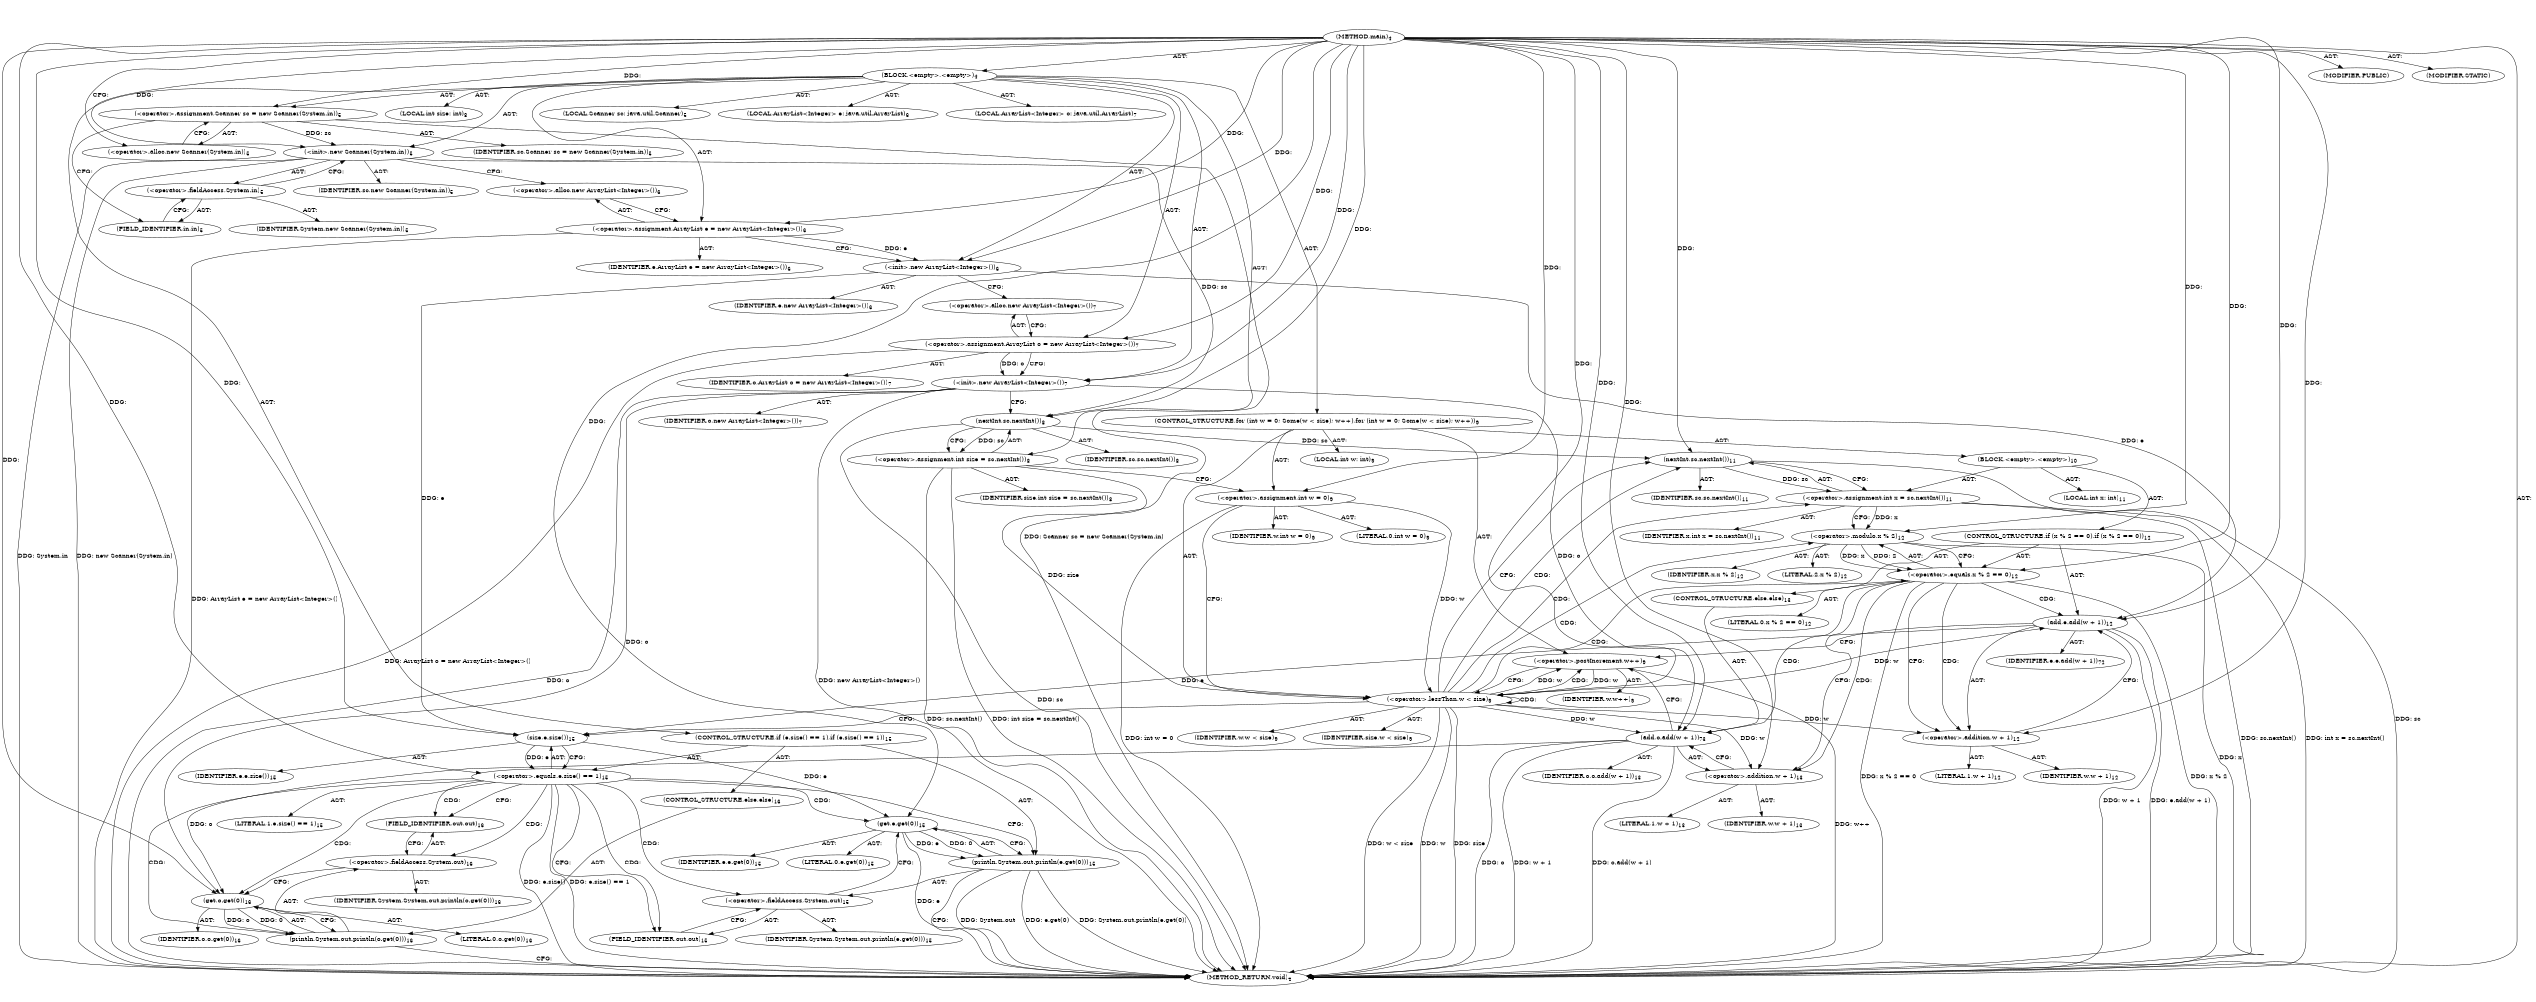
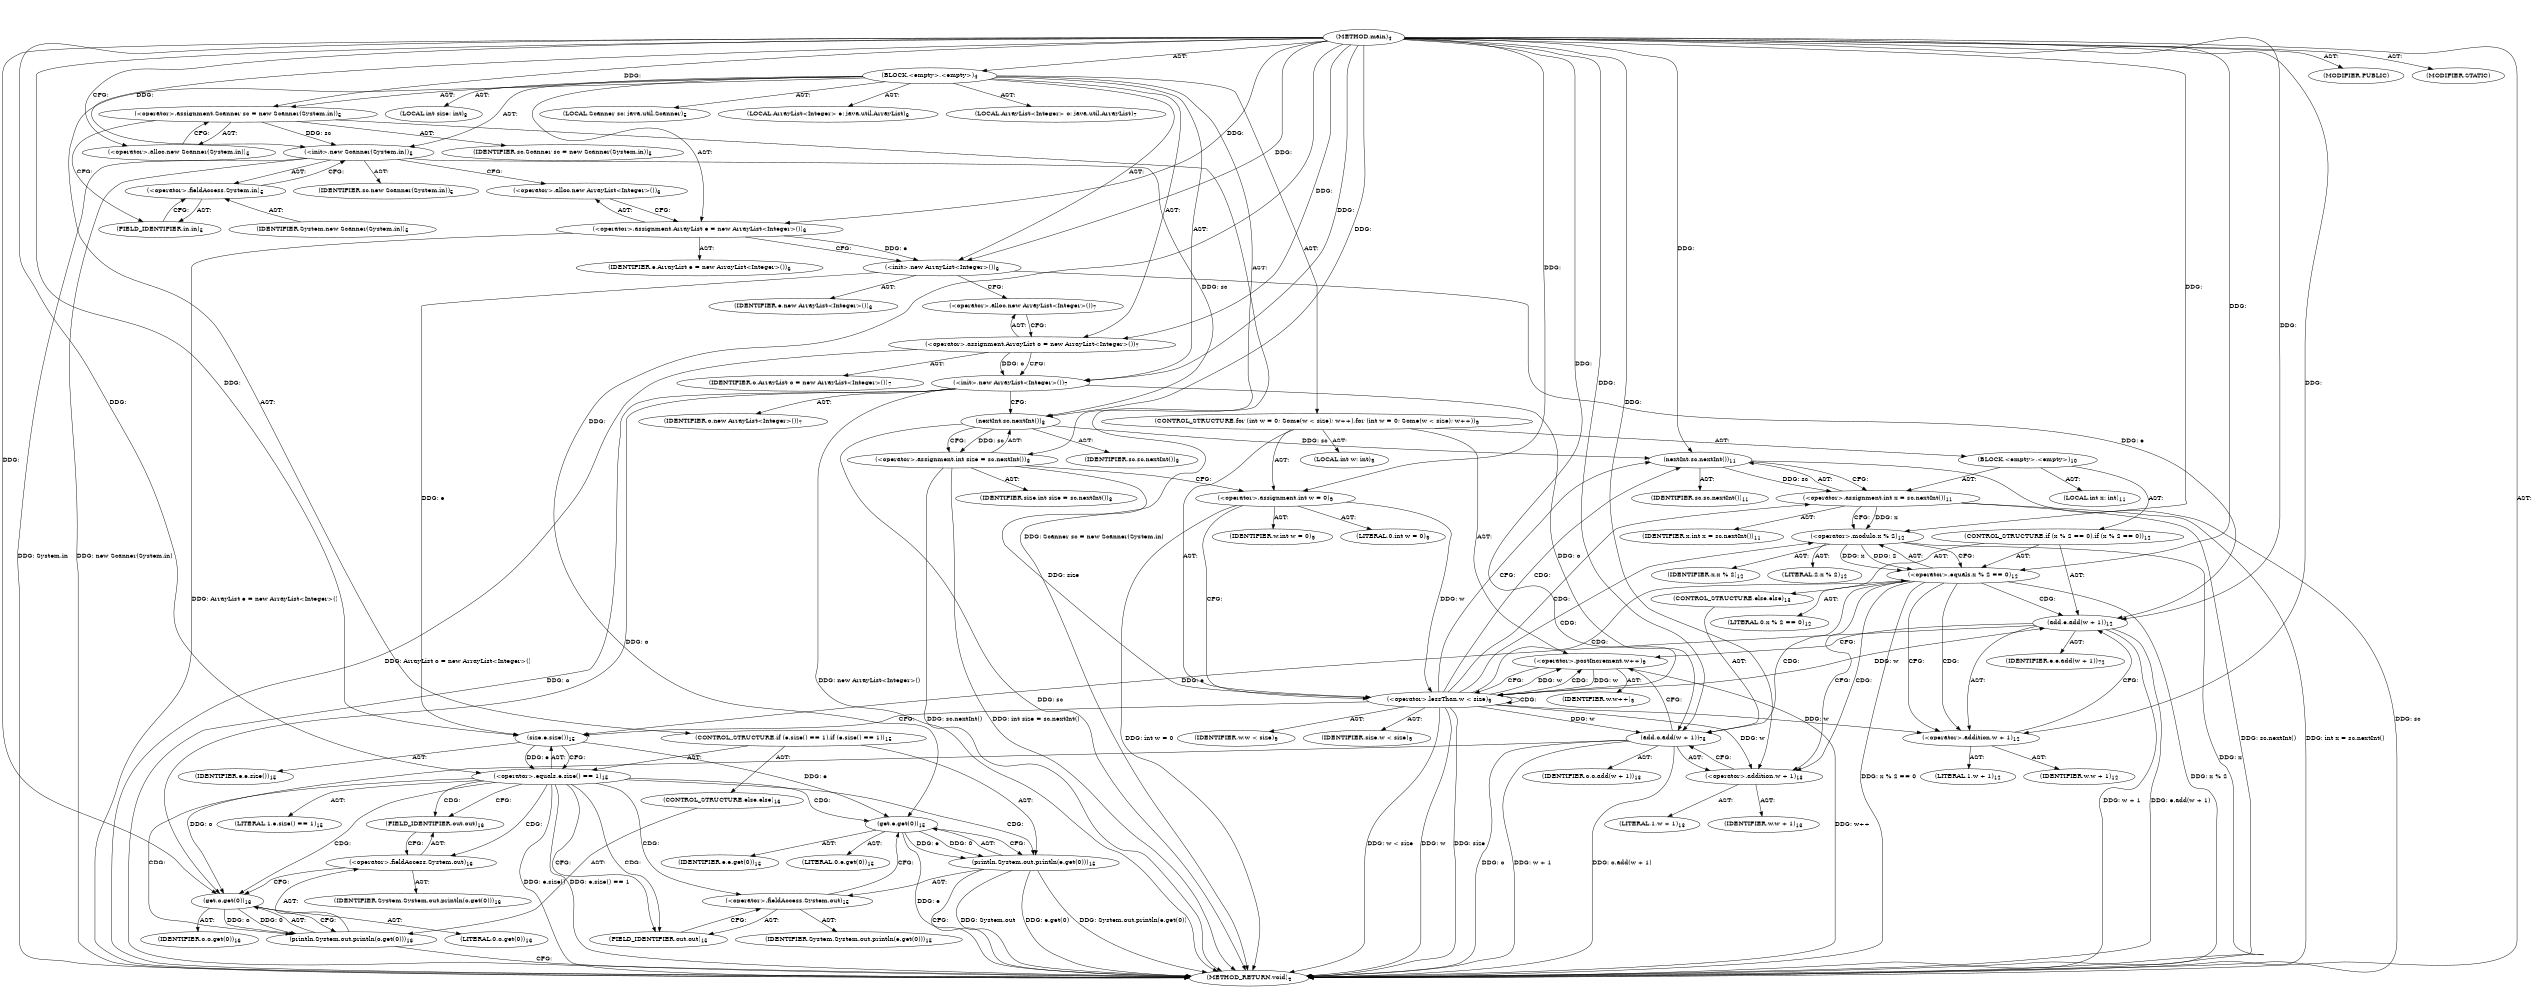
edge "(<operator>.fieldAccess,System.in)" -> "(IDENTIFIER,System,new Scanner(System.in))": reversed
edge "(<operator>.equals,e.size() == 1)" -> "(println,System.out.println(e.get(0)))": label "CFG: " -> "CDG: "
